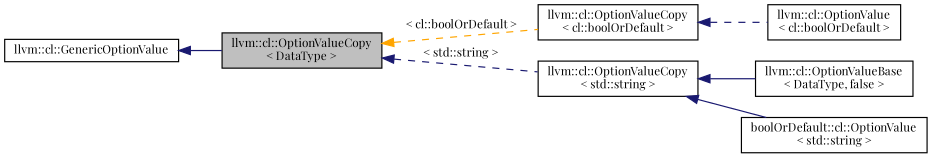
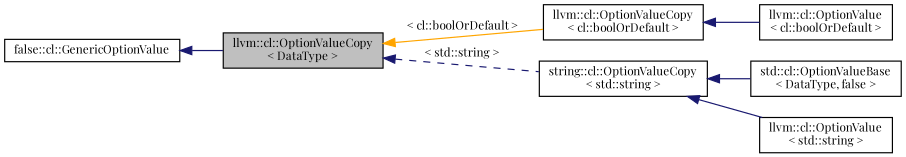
edge "llvm::cl::OptionValue < cl::boolOrDefault >" -> "llvm::cl::OptionValueCopy < cl::boolOrDefault >": style dashed -> solid
edge "llvm::cl::OptionValueCopy < cl::boolOrDefault >" -> "llvm::cl::OptionValueCopy < DataType >": style dashed -> solid
node "llvm::cl::GenericOptionValue": label "llvm::cl::GenericOptionValue" -> "false::cl::GenericOptionValue"
node "llvm::cl::OptionValueCopy < std::string >": label "llvm::cl::OptionValueCopy < std::string >" -> "string::cl::OptionValueCopy < std::string >"
node "llvm::cl::OptionValueBase < DataType, false >": label "llvm::cl::OptionValueBase < DataType, false >" -> "std::cl::OptionValueBase < DataType, false >"
node "boolOrDefault::cl::OptionValue < std::string >": label "boolOrDefault::cl::OptionValue < std::string >" -> "llvm::cl::OptionValue < std::string >"
